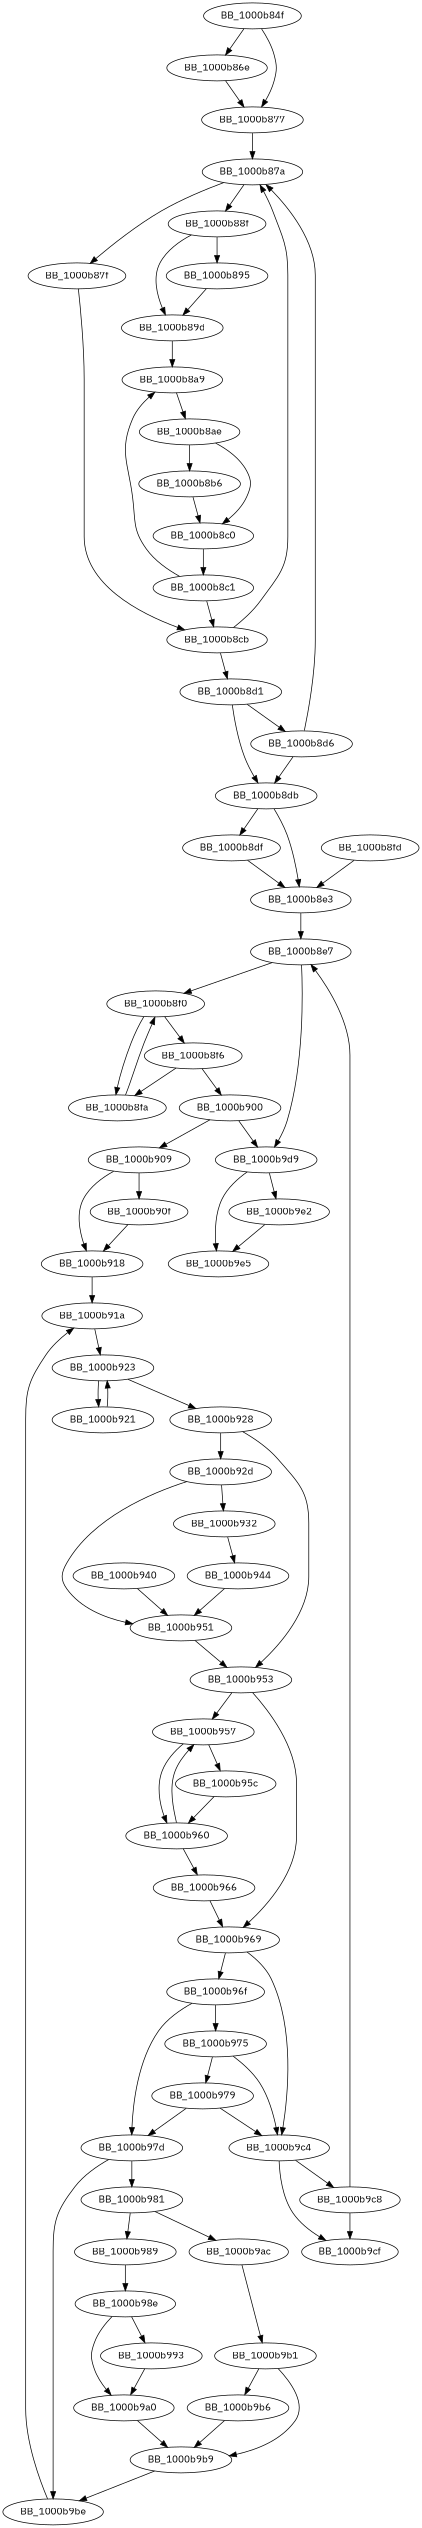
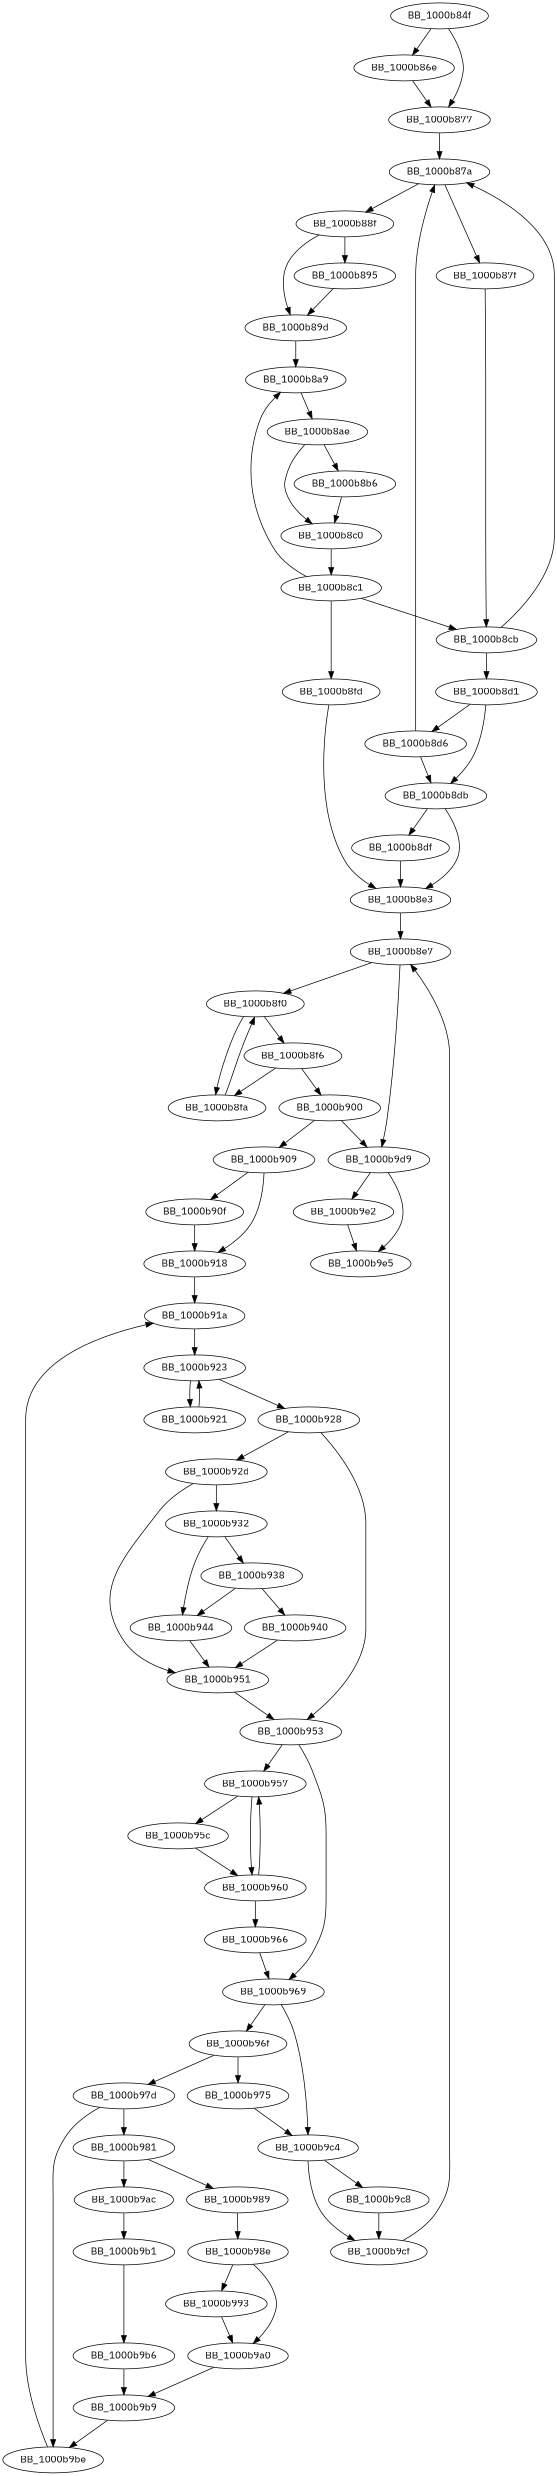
edge "BB_1000b8c1" -> "BB_1000b8fd": added
edge "BB_1000b9c8" -> "BB_1000b8e7": now "BB_1000b9cf" -> "BB_1000b8e7"
node "BB_1000b938": added
node "BB_1000b979": removed
edge "BB_1000b9b1" -> "BB_1000b9b9": removed
